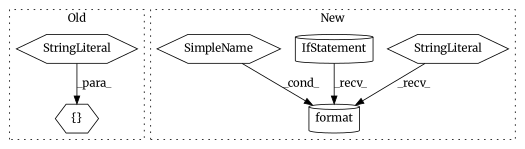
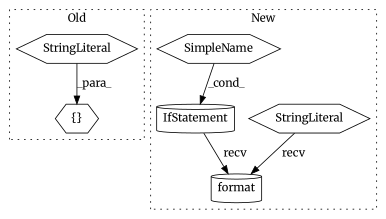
edge "SimpleName" -> "format": now "SimpleName" -> "IfStatement"
